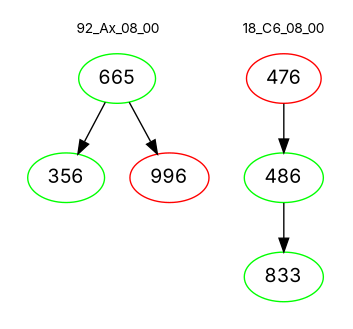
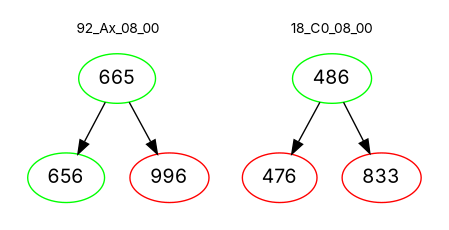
cluster "18_C6_08_00": label "18_C6_08_00" -> "18_C0_08_00"
edge "476" -> "486": reversed
node "356": label "356" -> "656"
node "833": color green -> red
